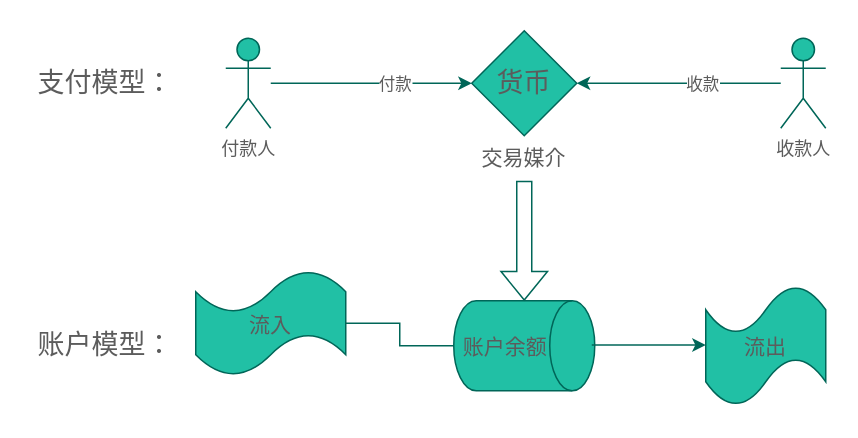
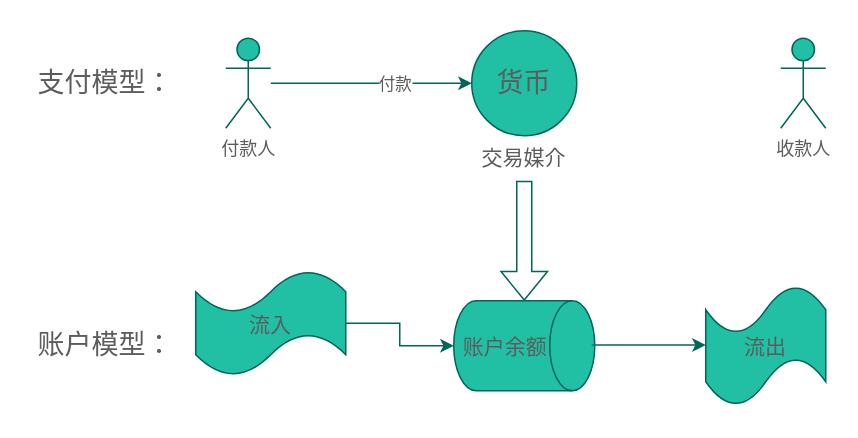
node "货币": shape diamond -> ellipse
edge "收款人" -> "货币": removed, label "收款"
edge "流入" -- "账户余额": arrowhead none -> classic
